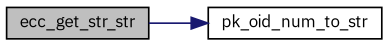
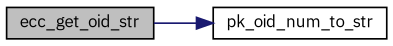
node "ecc_get_str_str": label "ecc_get_str_str" -> "ecc_get_oid_str"
